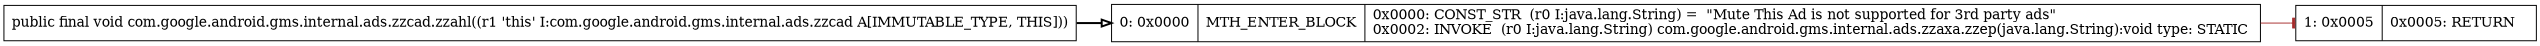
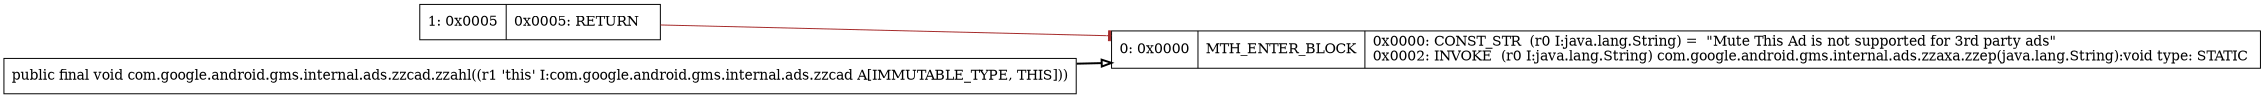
edge "0: 0x0000" -> "1: 0x0005": reversed
